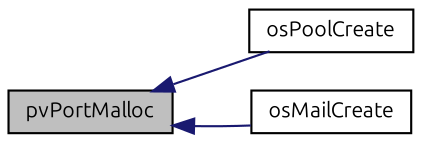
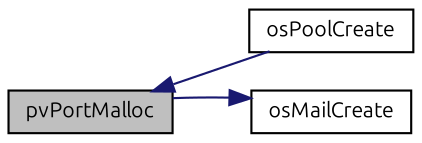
edge "osMailCreate" -> "pvPortMalloc": reversed
